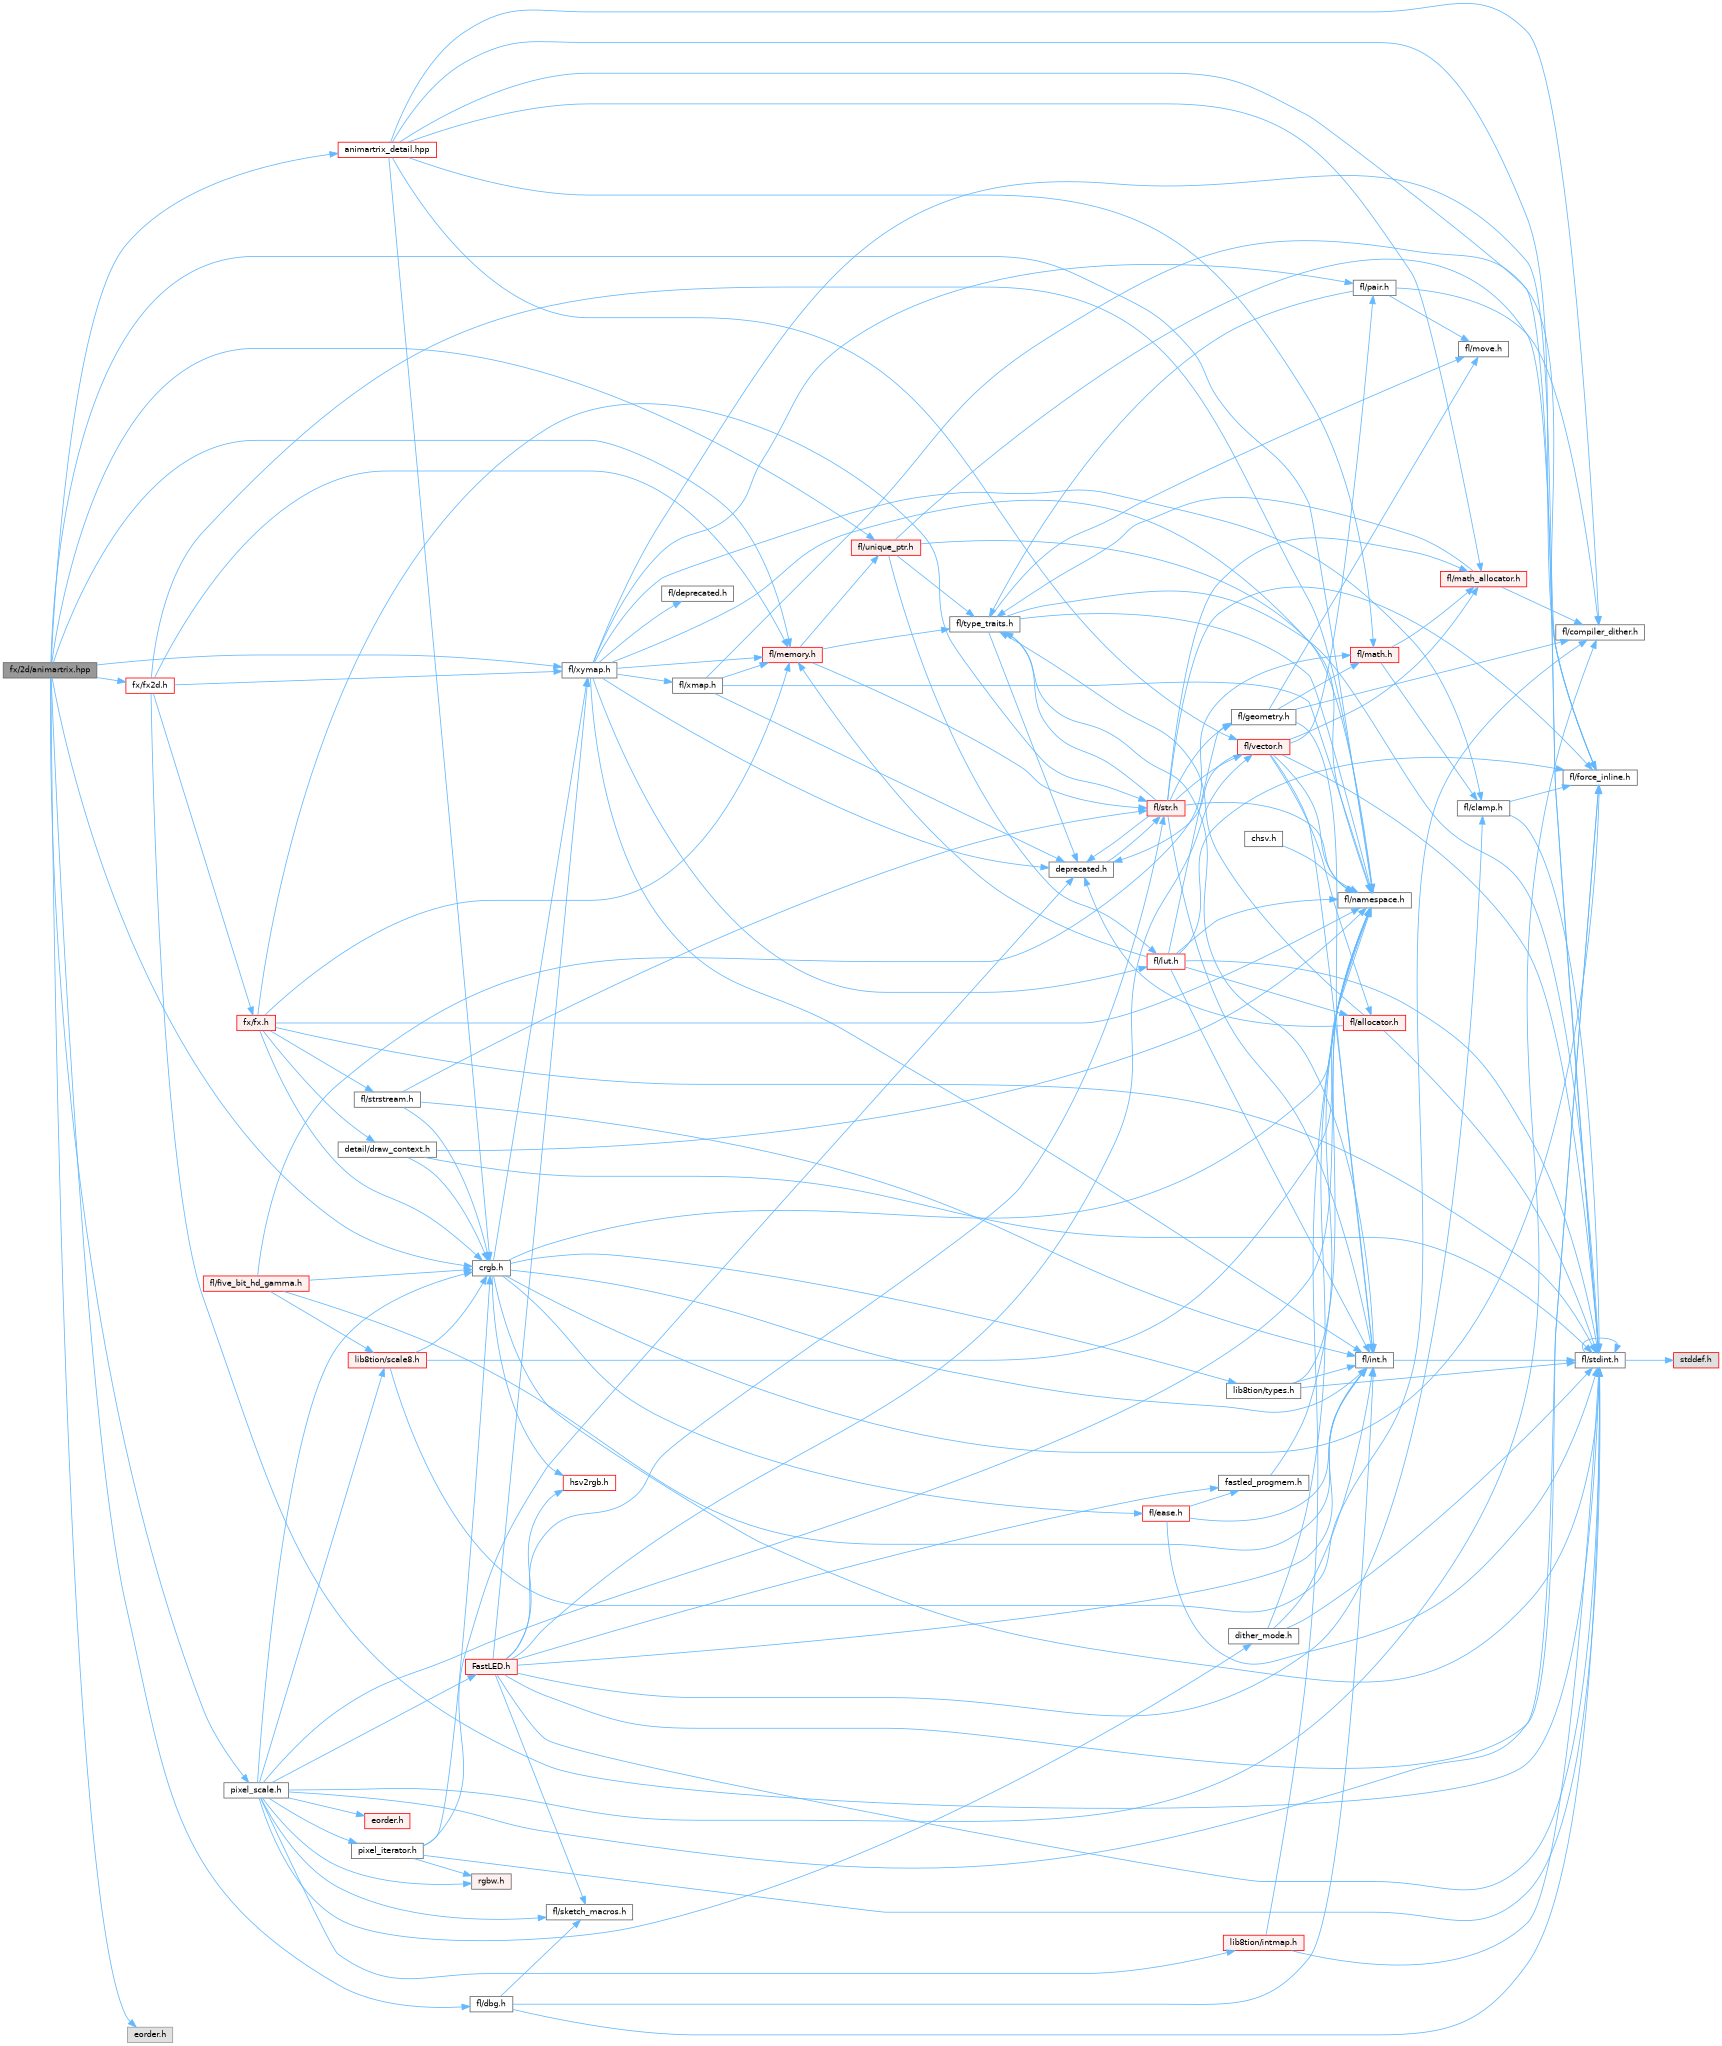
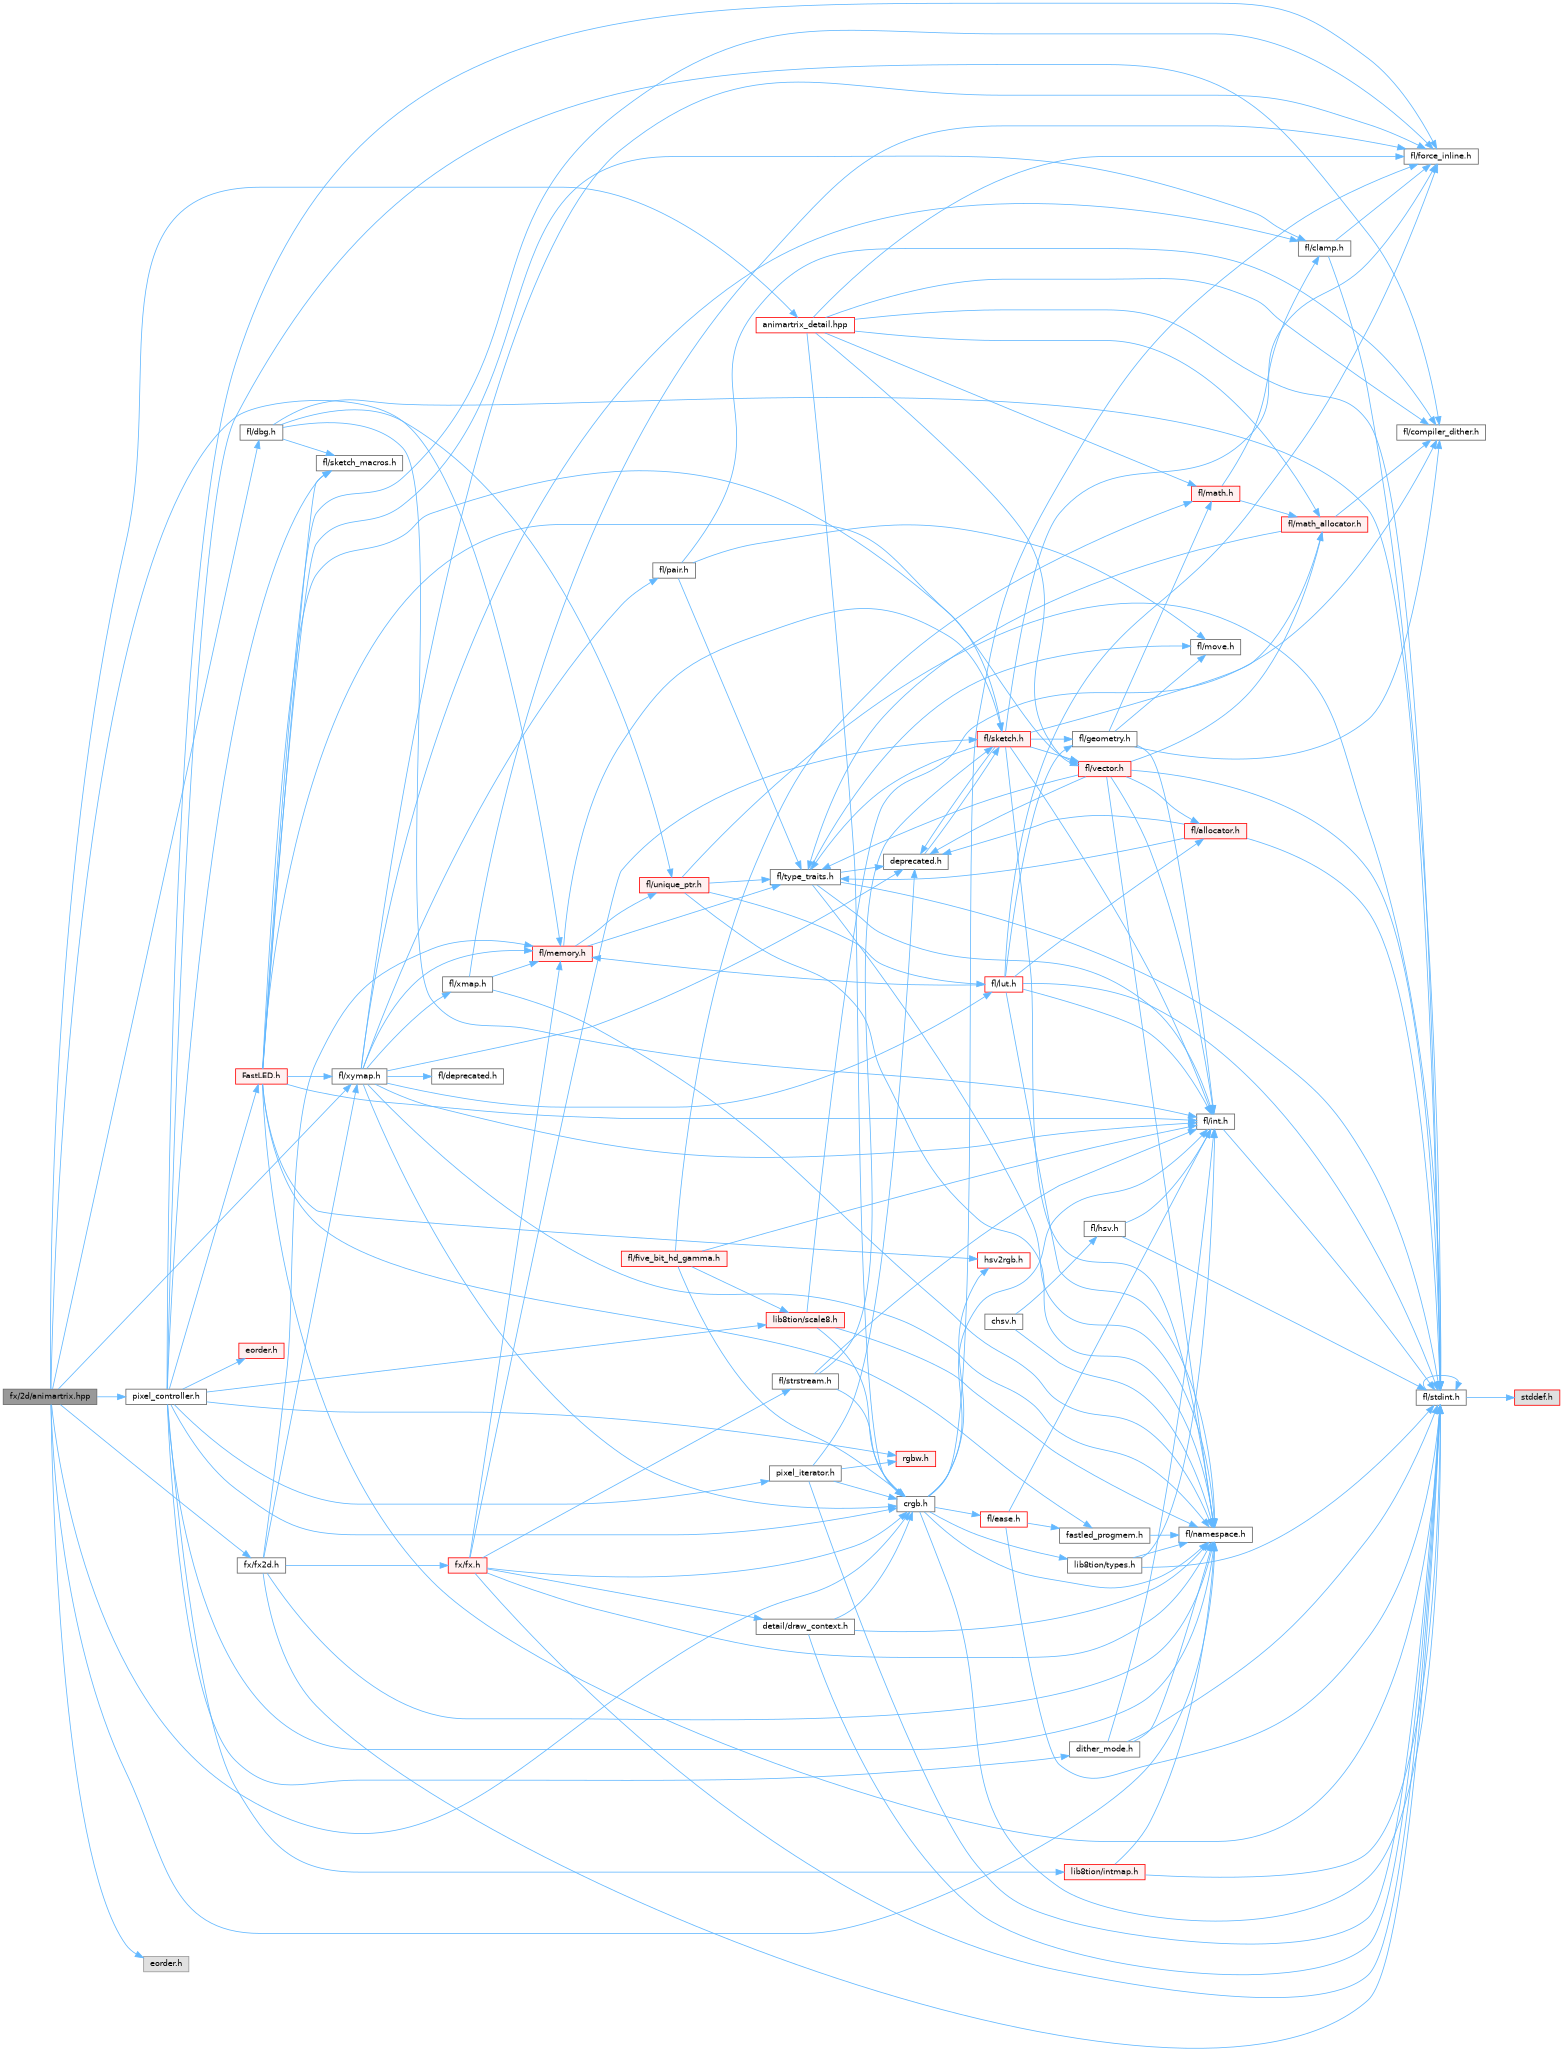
edge "fx/2d/animartrix.hpp" -> "fl/unique_ptr.h": now "fl/dbg.h" -> "fl/unique_ptr.h"
edge "fl/vector.h" -> "fl/pair.h": now "fl/vector.h" -> "fl/type_traits.h"
node "fx/fx2d.h": color red -> grey40
edge "fl/xmap.h" -> "deprecated.h": removed
node "fl/str.h": label "fl/str.h" -> "fl/sketch.h"
edge "crgb.h" -> "fl/xymap.h": reversed
node "fl/hsv.h": added
node "pixel_scale.h": label "pixel_scale.h" -> "pixel_controller.h"
node "rgbw.h": color grey40 -> red
